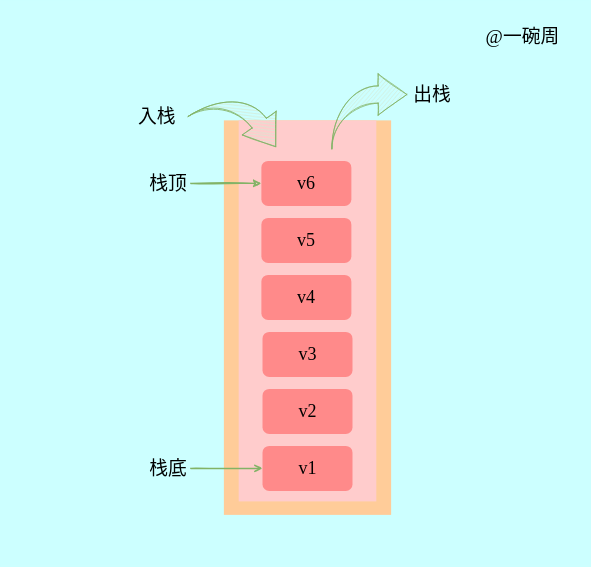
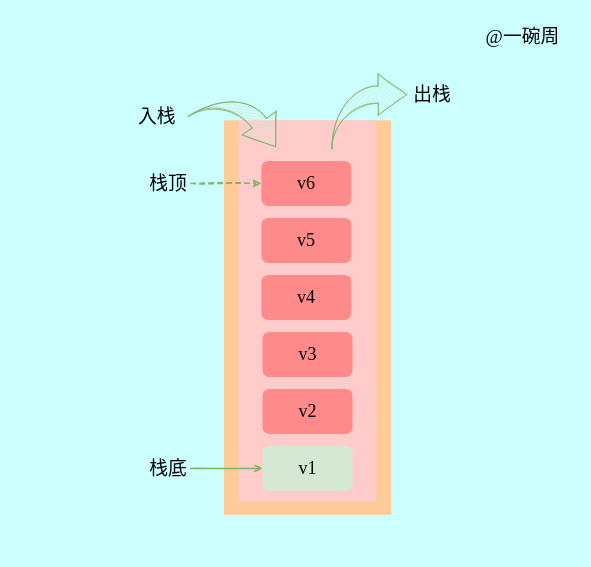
edge "栈顶" -> "v6": style solid -> dashed
node "v1": fillcolor #ff8a8a -> #d5e8d4
